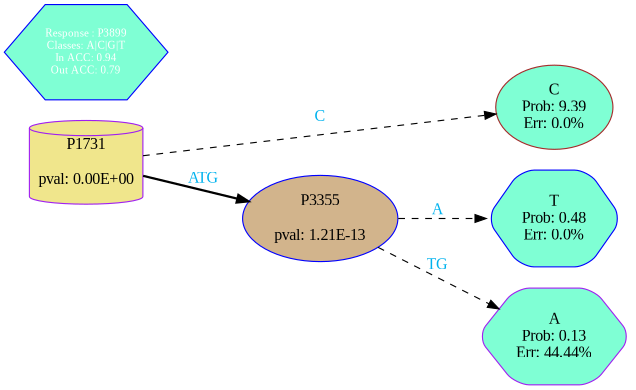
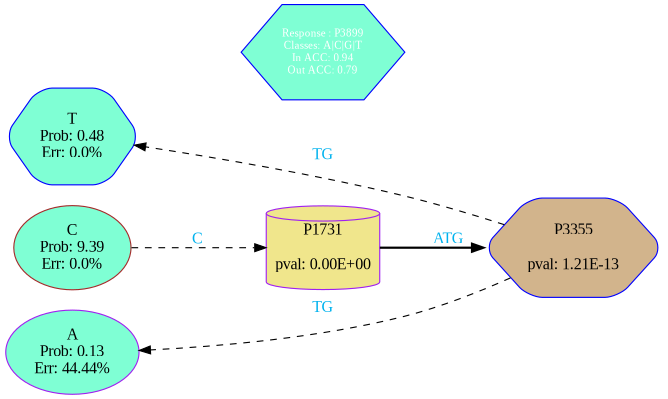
edge "P1731 pval: 0.00E+00" -> "C Prob: 9.39 Err: 0.0%": reversed
edge "P3355 pval: 1.21E-13" -> "T Prob: 0.48 Err: 0.0%": label "A" -> "TG"
node "P3355 pval: 1.21E-13": shape ellipse -> hexagon
node "A Prob: 0.13 Err: 44.44%": shape hexagon -> ellipse
